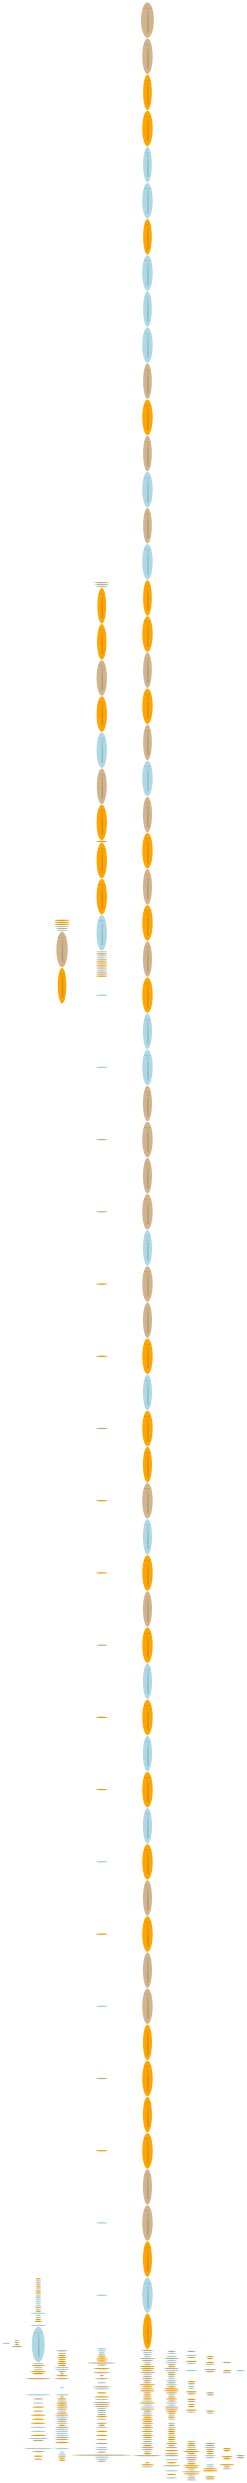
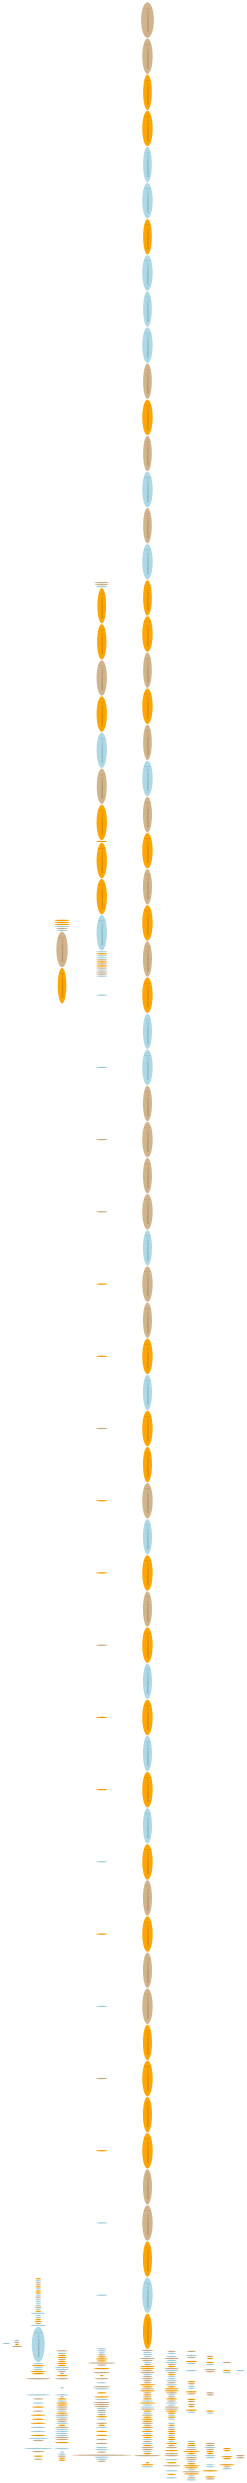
node "(<operator>.indirectIndexAccess,buf[12])": fillcolor orange -> lightblue
node "(LOCAL,v24: int)": added
node "(LITERAL,128,Curl_strerror(*v9, (char *)buf, 128))": removed
